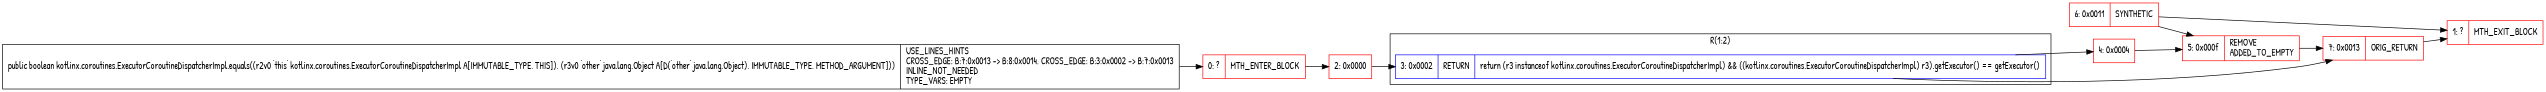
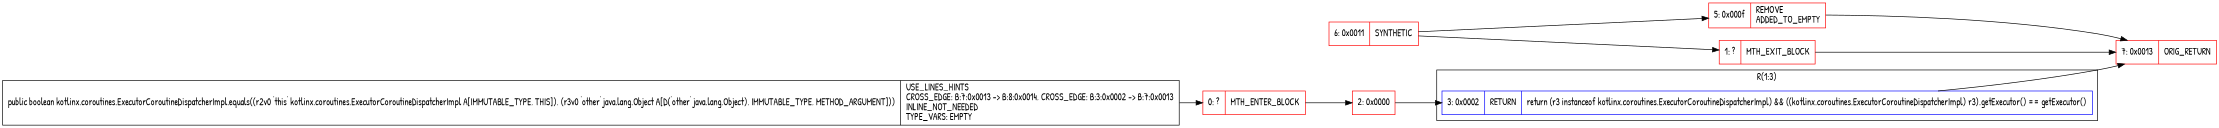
cluster "R(1:2)": label "R(1:2)" -> "R(1:3)"
edge "7: 0x0013" -> "1: ?": reversed
node "4: 0x0004": removed
